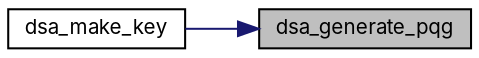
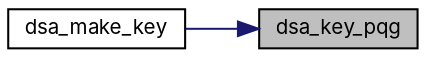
node "dsa_generate_pqg": label "dsa_generate_pqg" -> "dsa_key_pqg"
